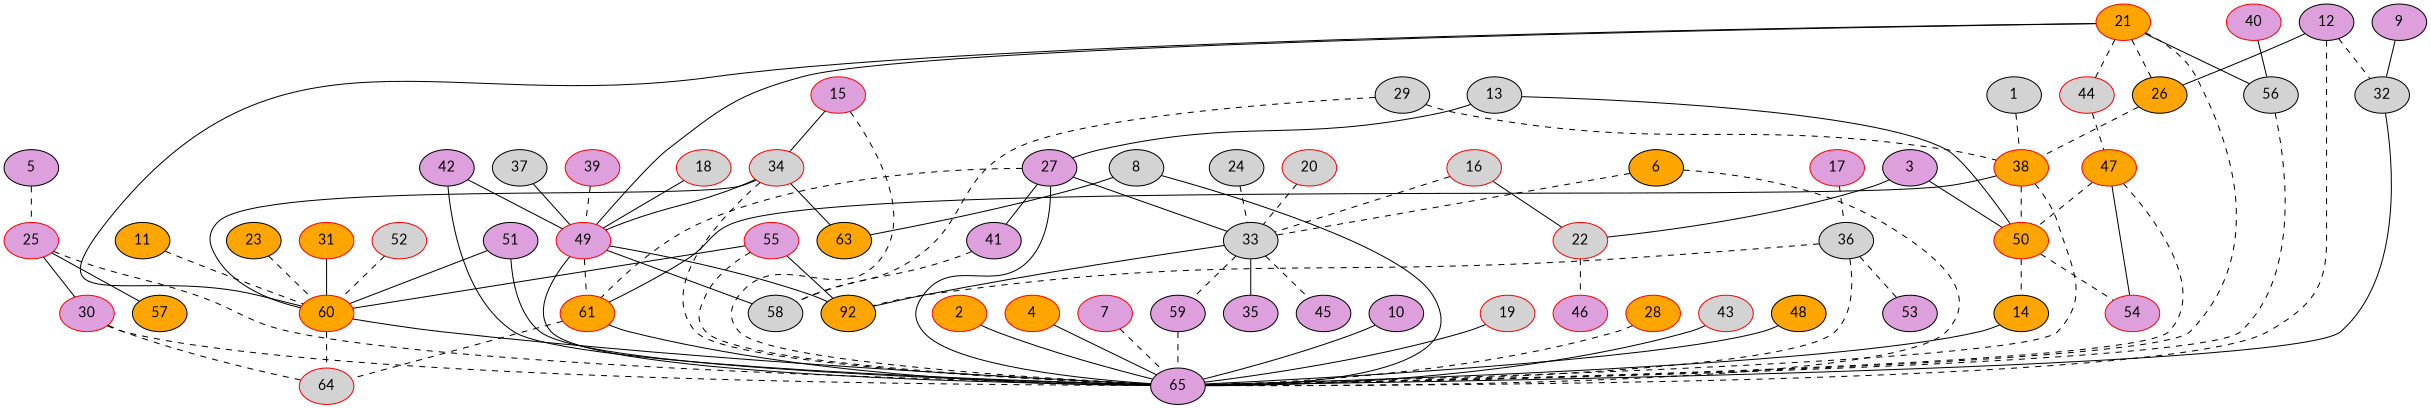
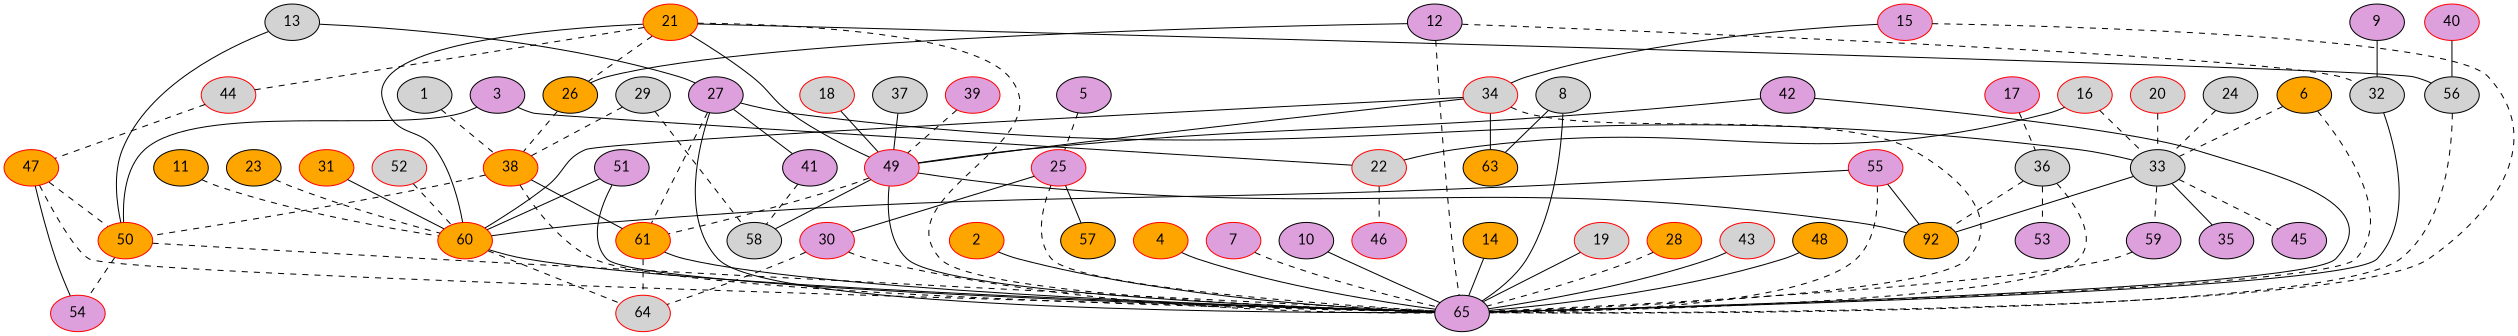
edge "50" -- "14": now "50" -- "65"
